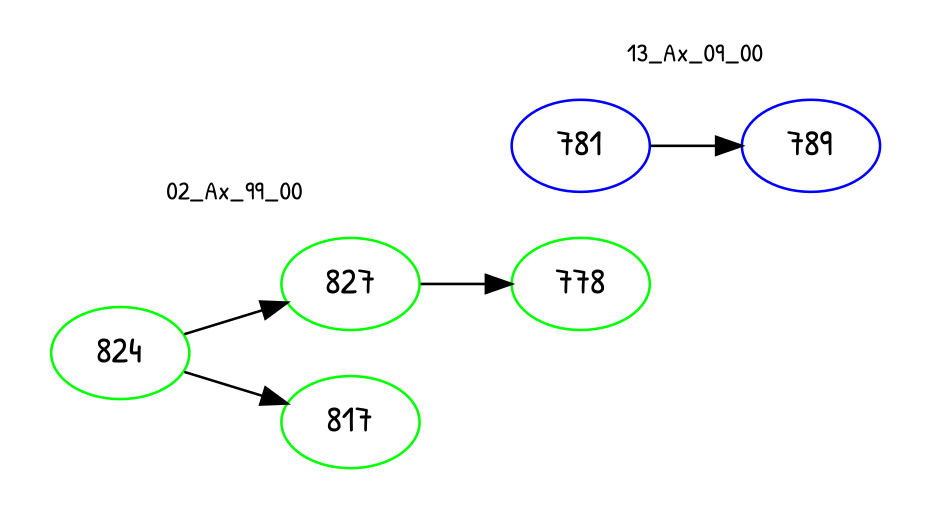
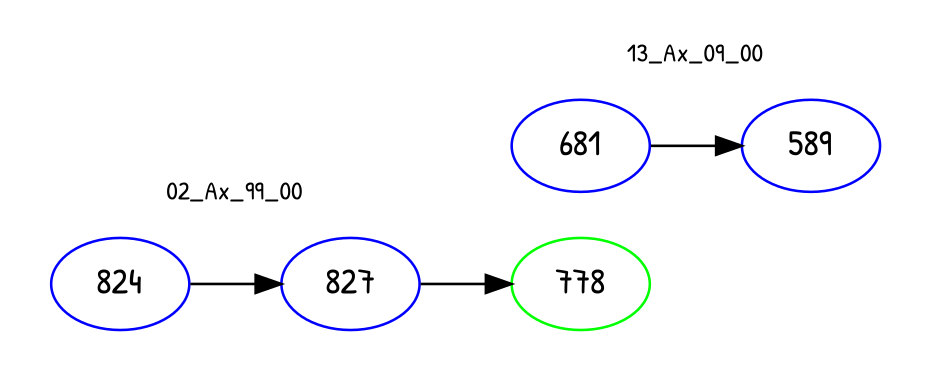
node "781": label "781" -> "681"
node "789": label "789" -> "589"
node "827": color green -> blue
node "824": color green -> blue
node "817": removed
